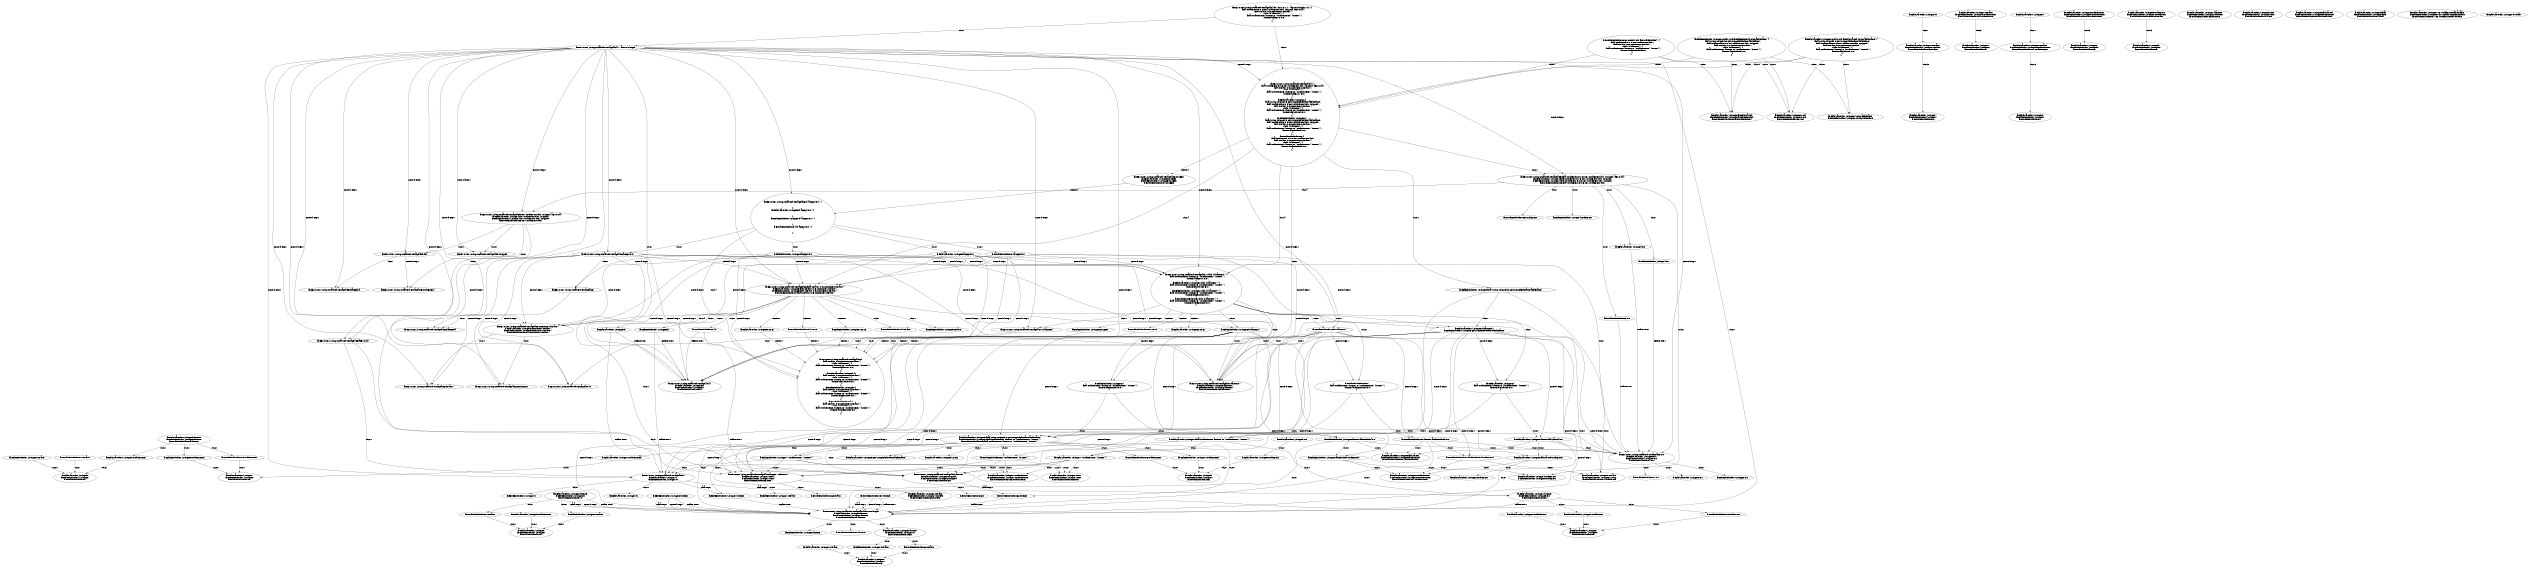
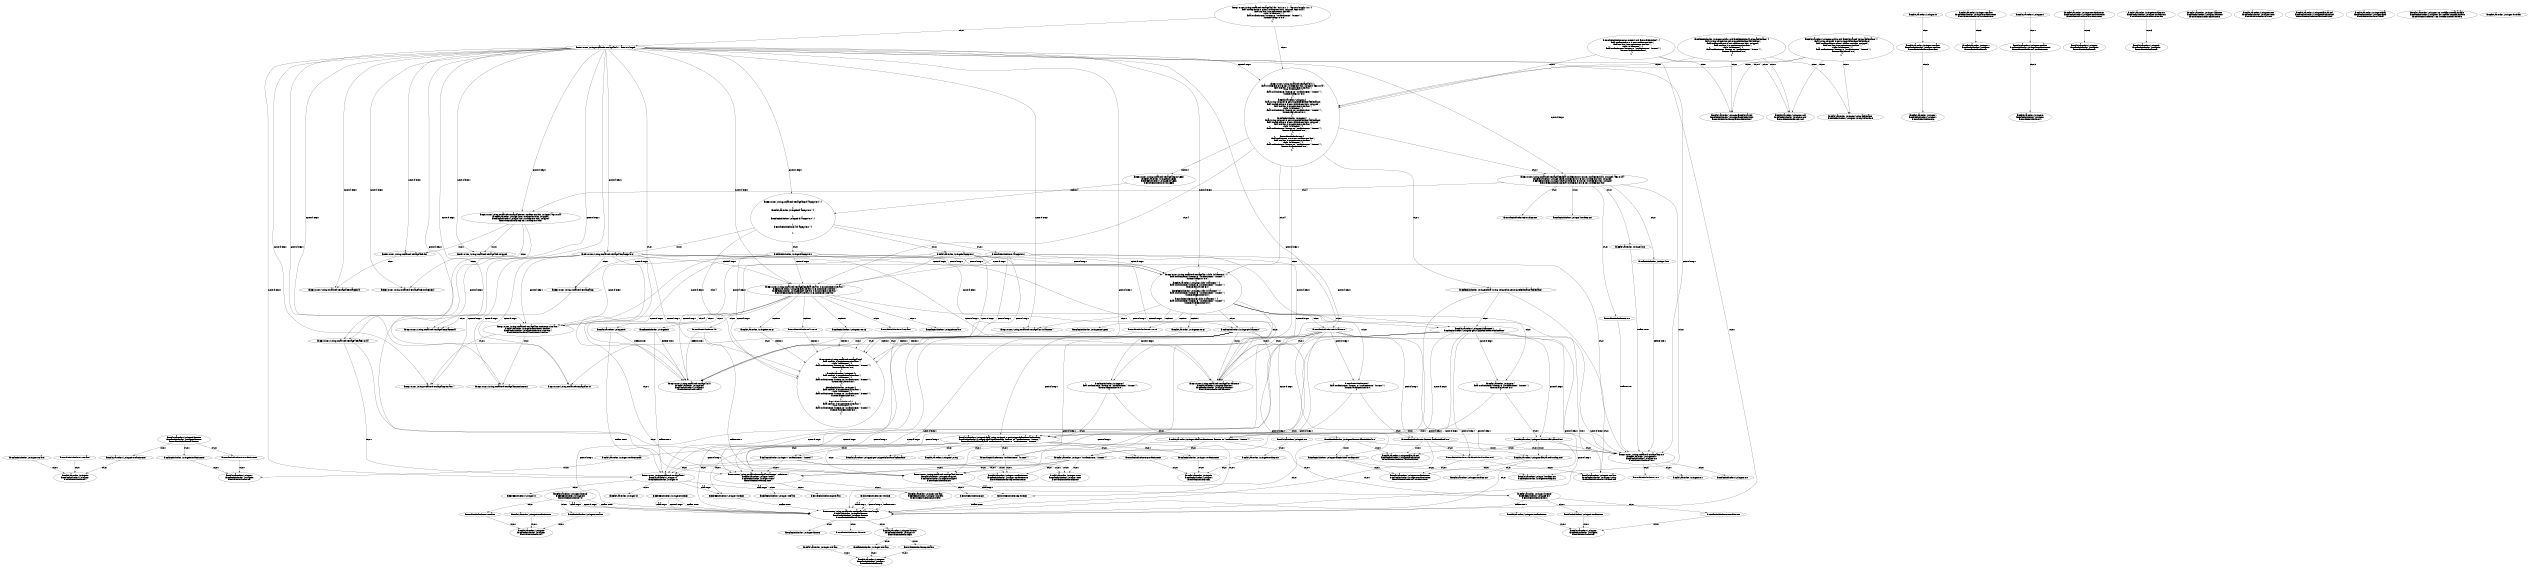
edge "fireErrors#?,String,LocalizedMessage[]#5:this" -> "fireErrors#?,String,LocalizedMessage[]#5:AuditEvent()": now "fireErrors#?,String,LocalizedMessage[]#4:i < aErrors.length" -> "fireErrors#?,String,LocalizedMessage[]#5:AuditEvent()"
edge "fireFileFinished#?,String#6:it.hasNext()" -> "fireFileFinished#?,String#8:listener.fileFinished(evt)": now "fireFileFinished#?,String#6:it.hasNext()" -> "fireAuditFinished#?#6:((AuditListener) (it.next()))"
